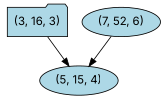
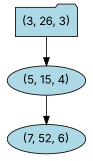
node "(3, 16, 3)": label "(3, 16, 3)" -> "(3, 26, 3)"
edge "(7, 52, 6)" -> "(5, 15, 4)": reversed
